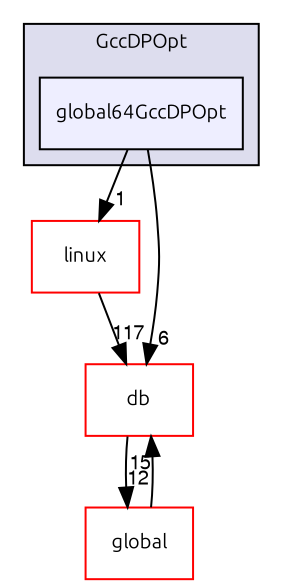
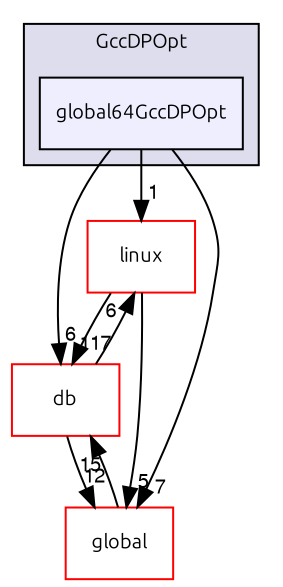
edge "global64GccDPOpt" -> "global": added
edge "db" -> "linux": added
edge "linux" -> "global": added
